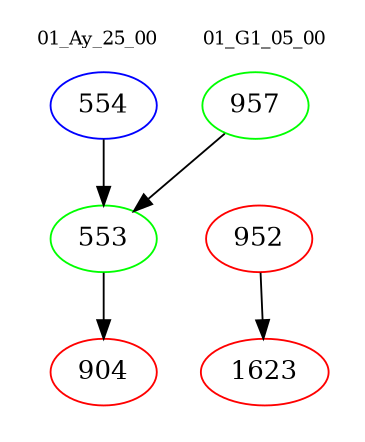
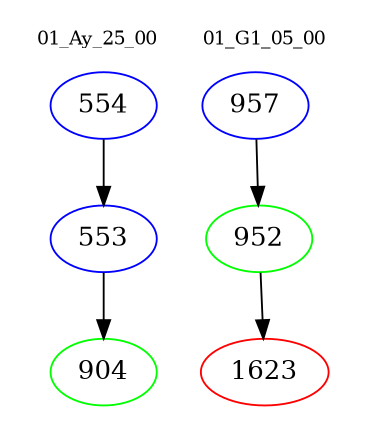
node "957": color green -> blue
edge "957" -> "553": now "957" -> "952"
node "553": color green -> blue
node "952": color red -> green
node "904": color red -> green
